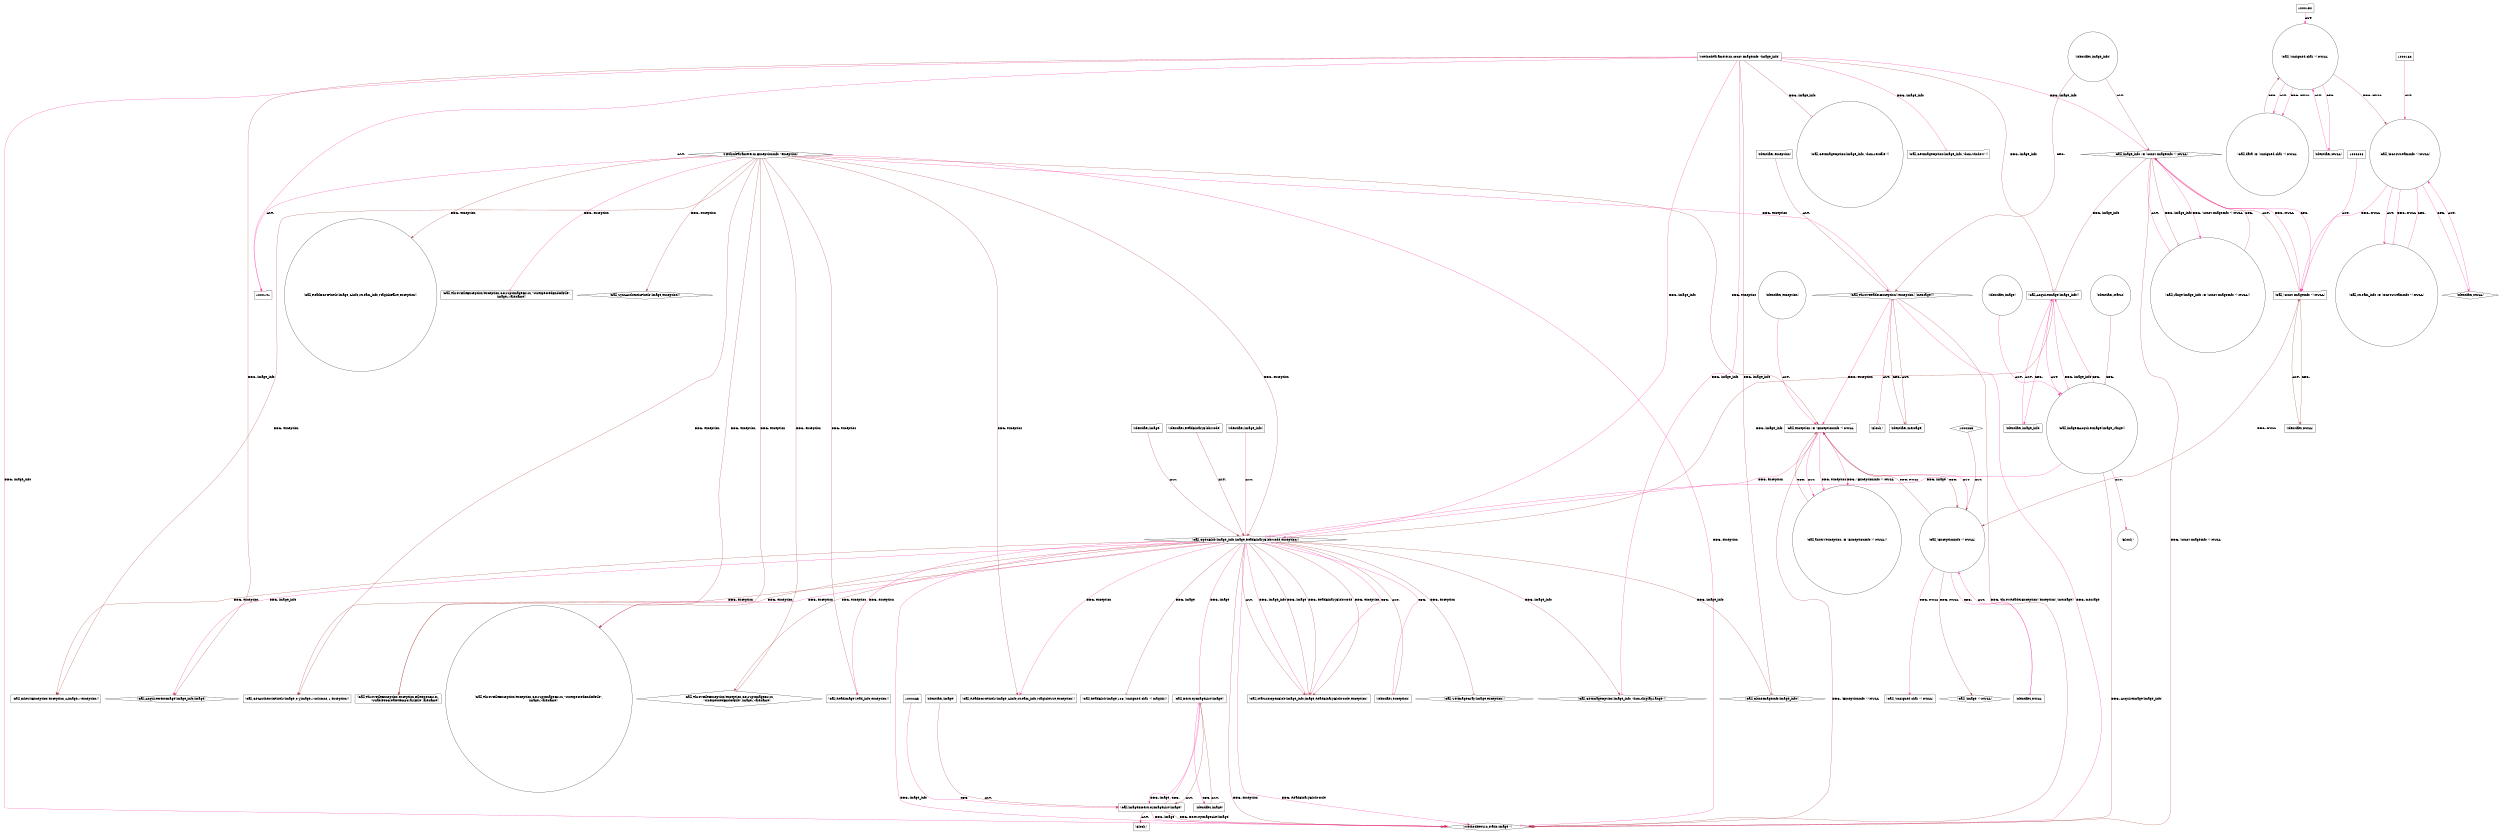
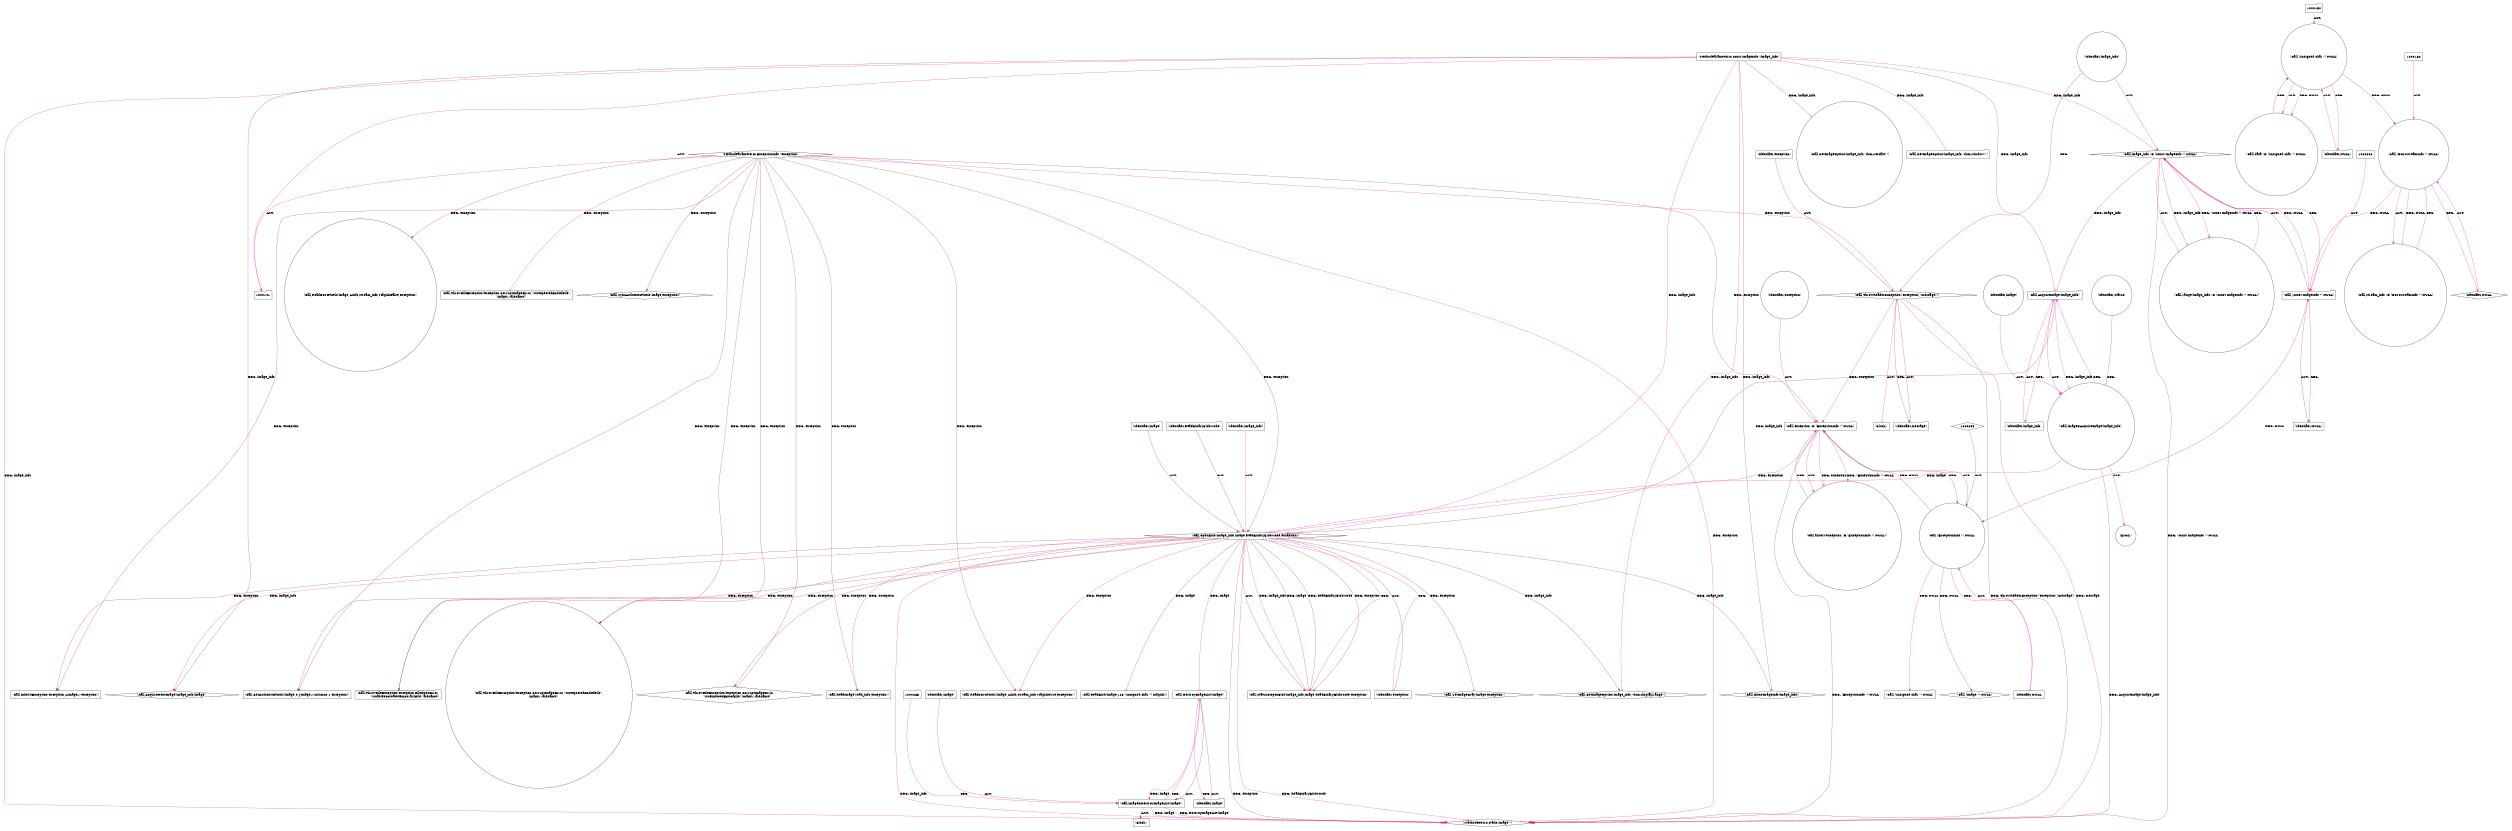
node "(Call,image=AcquireImage(image_range))": label "(Call,image=AcquireImage(image_range))" -> "(Call,image=AcquireImage(image_info))"
